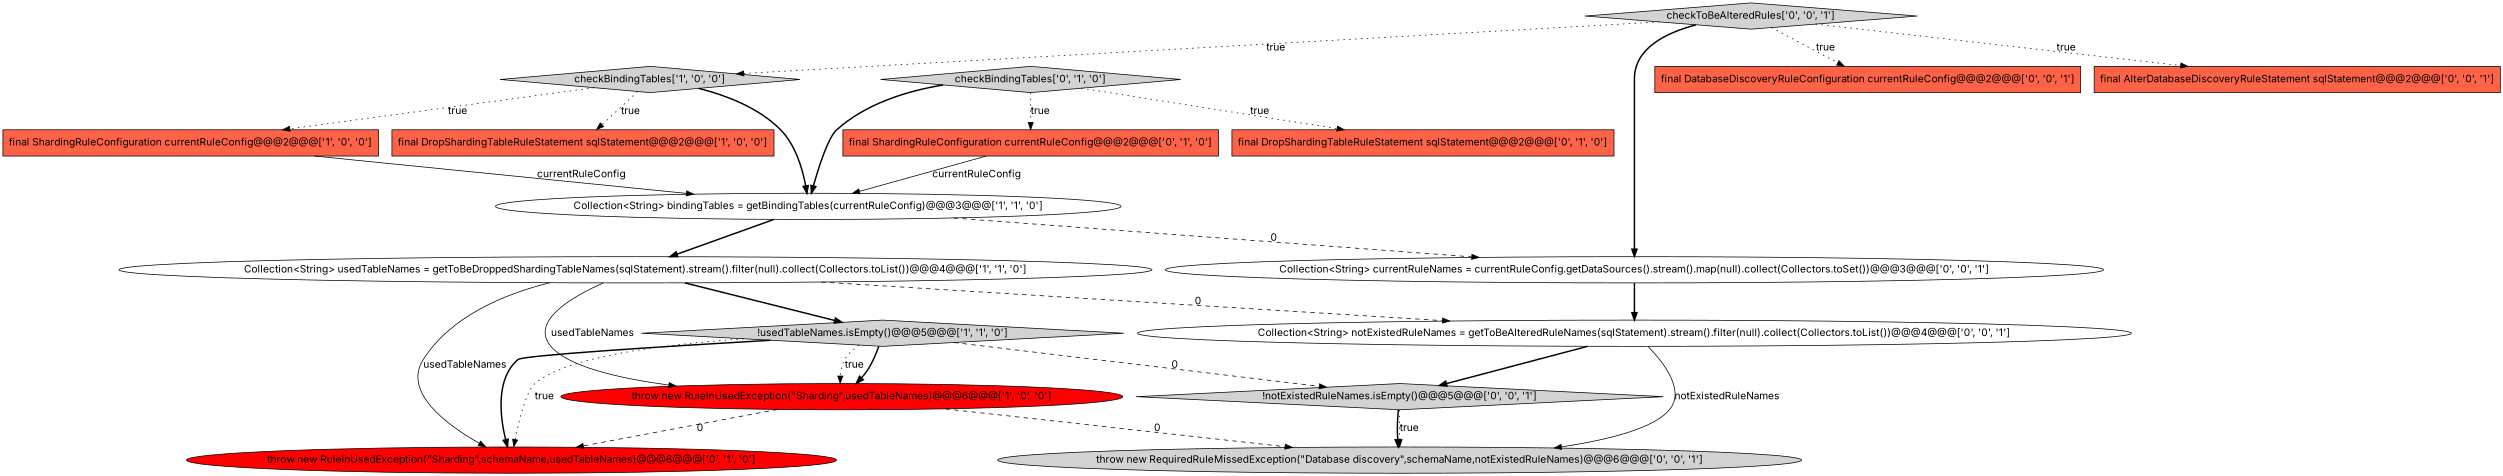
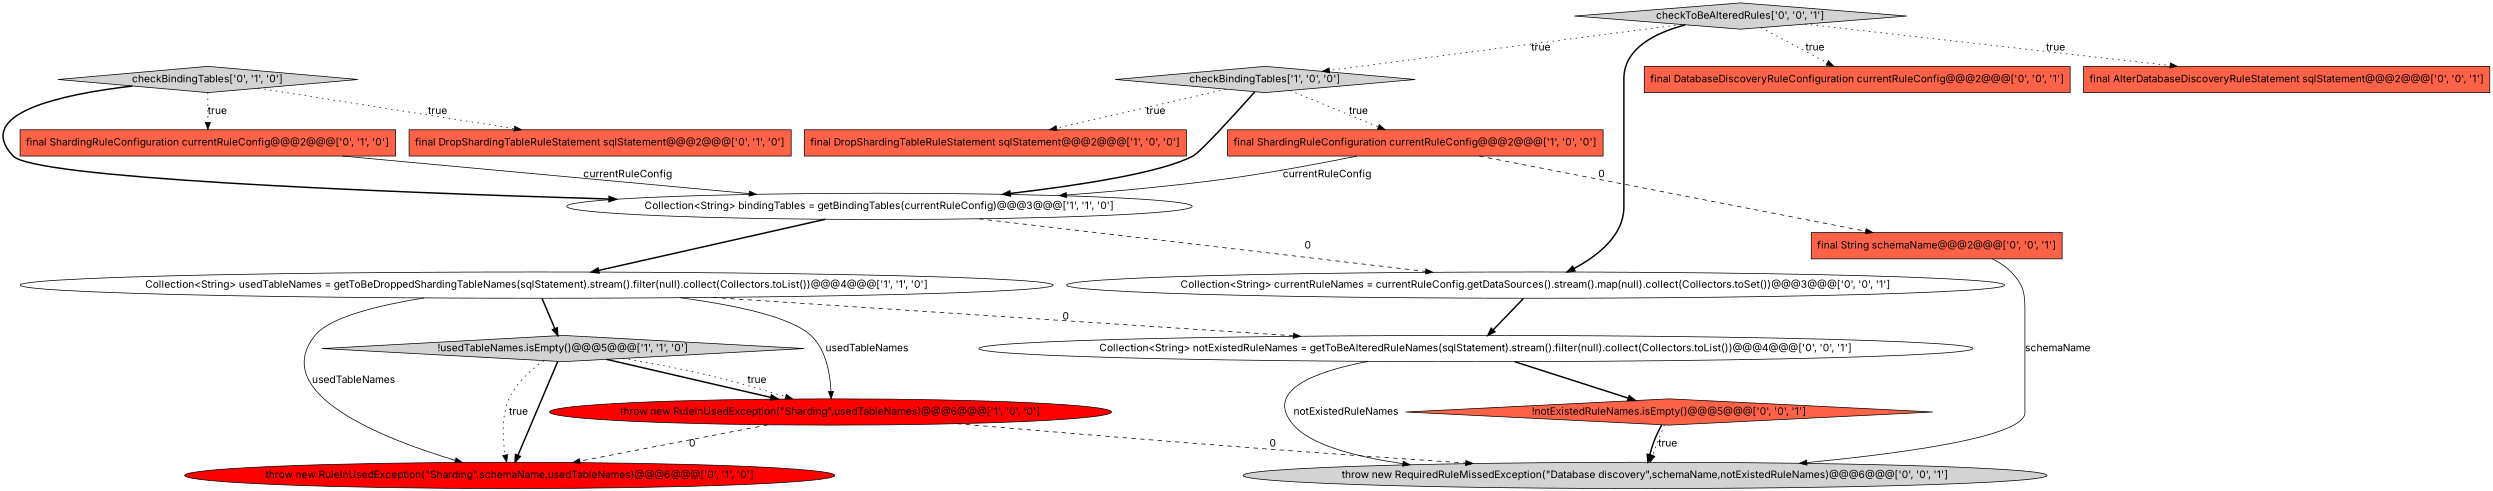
node "final String schemaName@@@2@@@['0', '0', '1']": added
edge "!usedTableNames.isEmpty()@@@5@@@['1', '1', '0']" -> "!notExistedRuleNames.isEmpty()@@@5@@@['0', '0', '1']": removed, label "0"
node "!notExistedRuleNames.isEmpty()@@@5@@@['0', '0', '1']": fillcolor lightgray -> tomato
